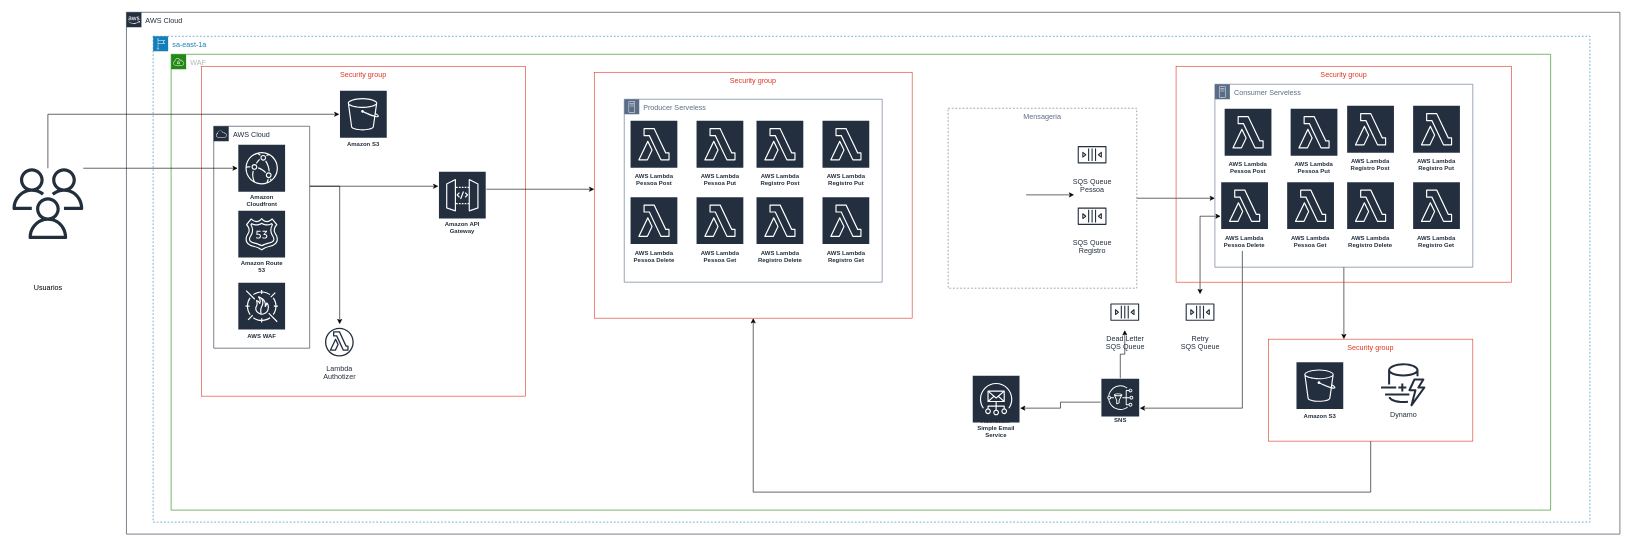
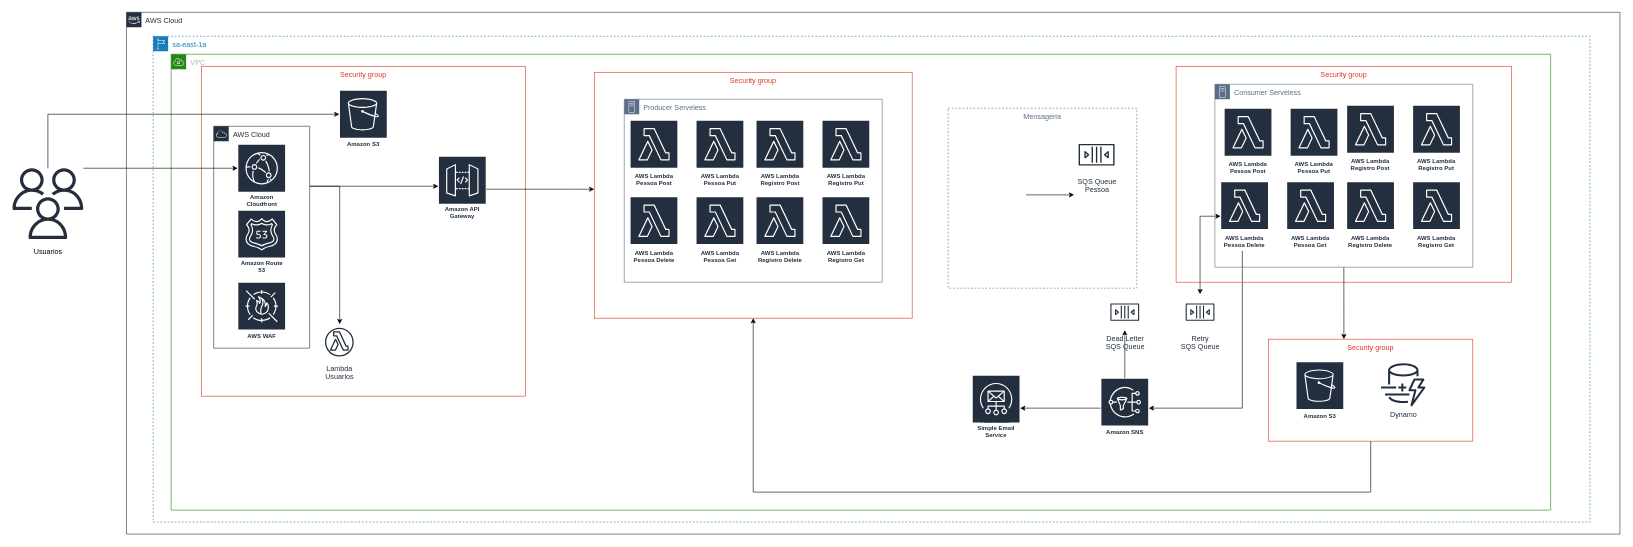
node "WAF": label "WAF" -> "VPC"
node "SQS Queue Pessoa": size 36x36 -> 45x36
edge "Mensageria" -> "Consumer Serveless": removed
node "Amazon API Gateway": moved (462, 204) -> (462, 189)
node "SQS Queue Registro": removed
node "Usuarios": moved (48, 288) -> (48, 252)
node "Lambda Authotizer": label "Lambda Authotizer" -> "Lambda Usuarios"
node "Amazon SNS": size 39x48 -> 48x60
